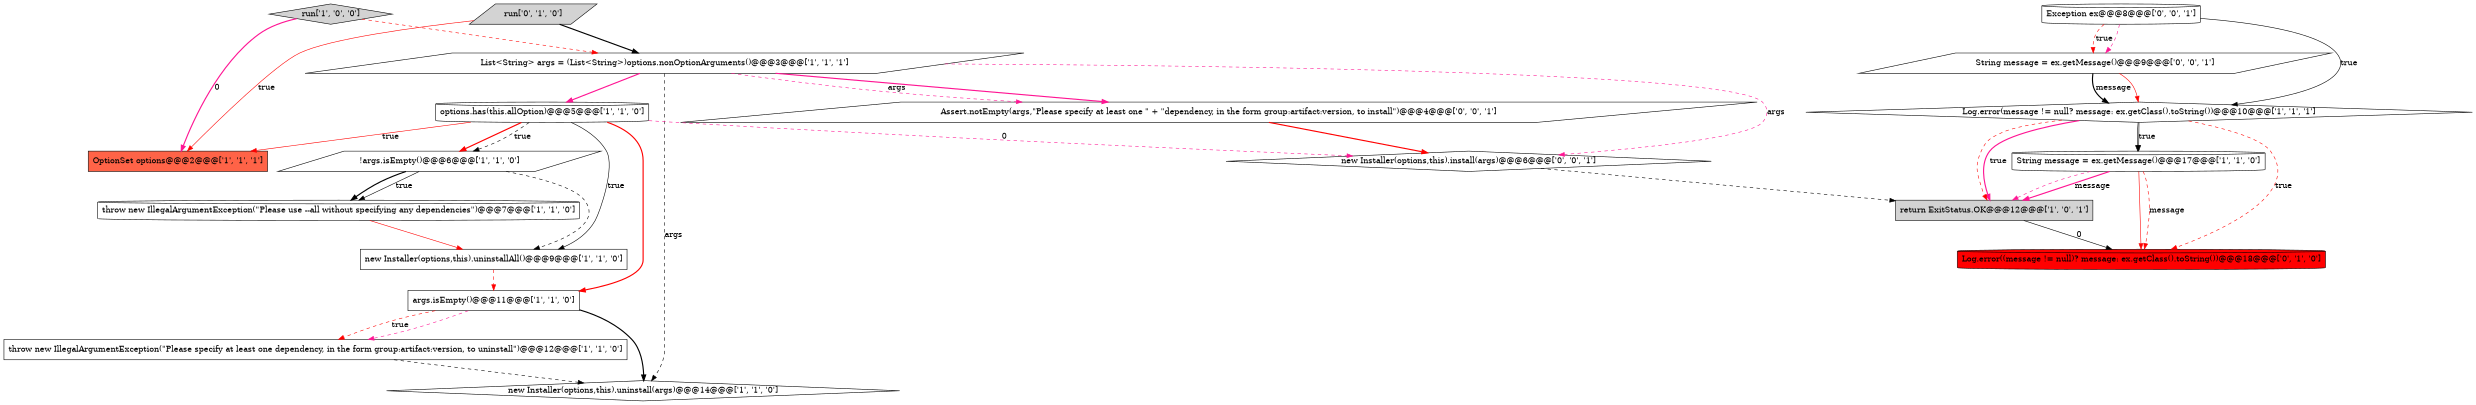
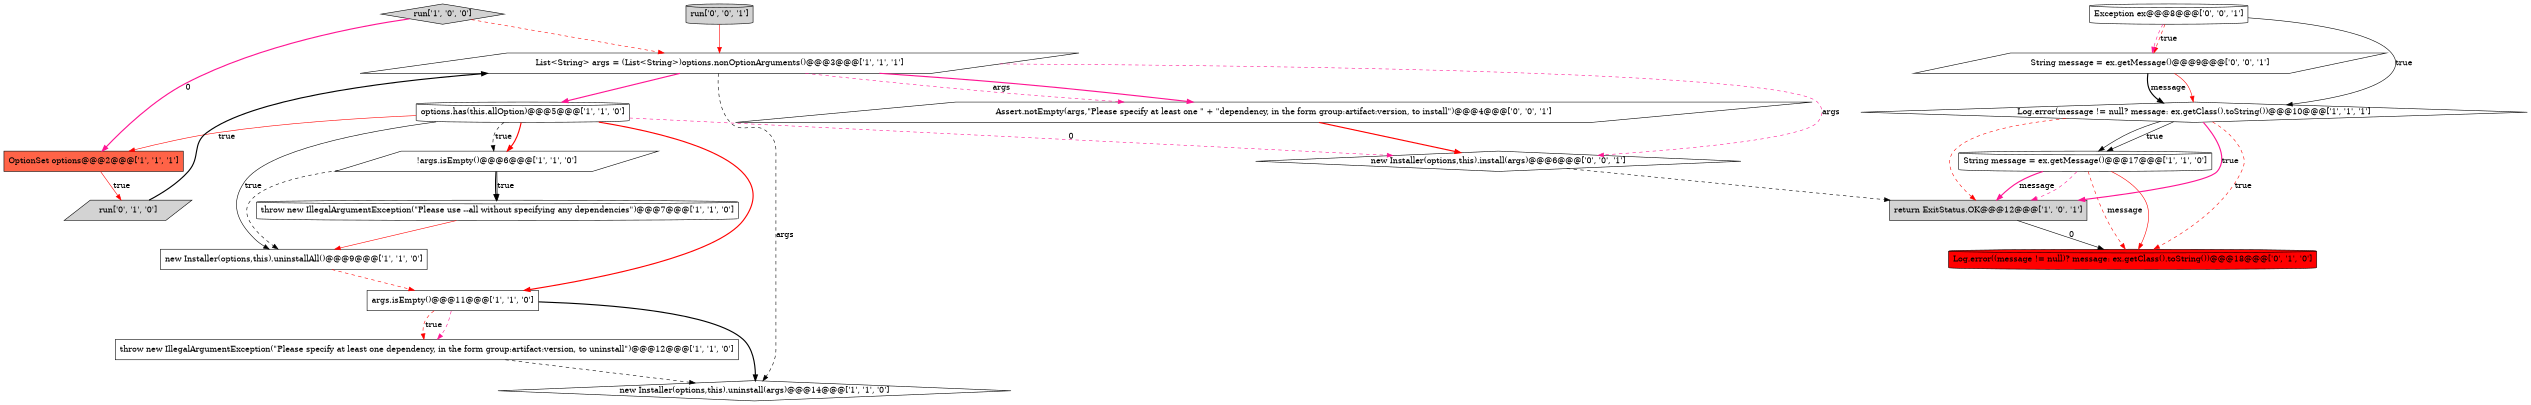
node "run['0', '0', '1']": added
edge "run['0', '1', '0']" -> "OptionSet options@@@2@@@['1', '1', '1']": reversed
